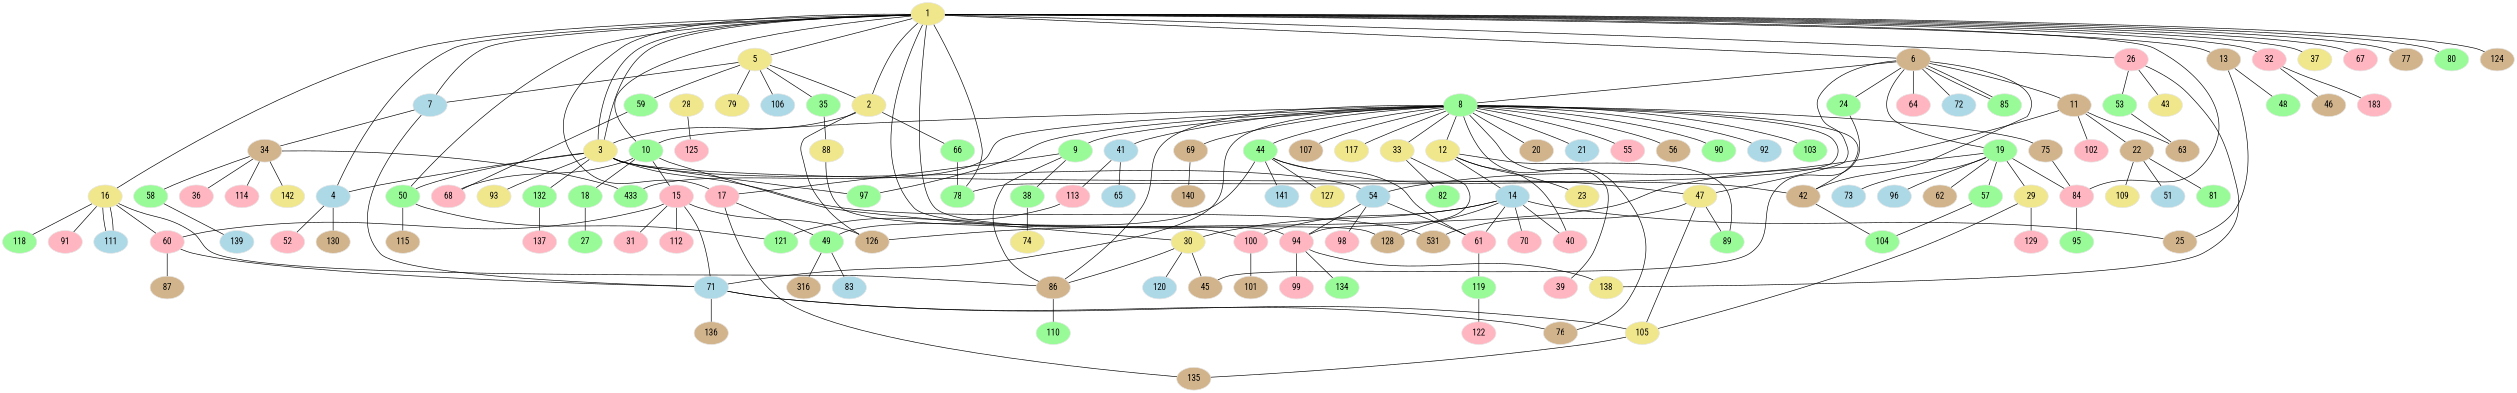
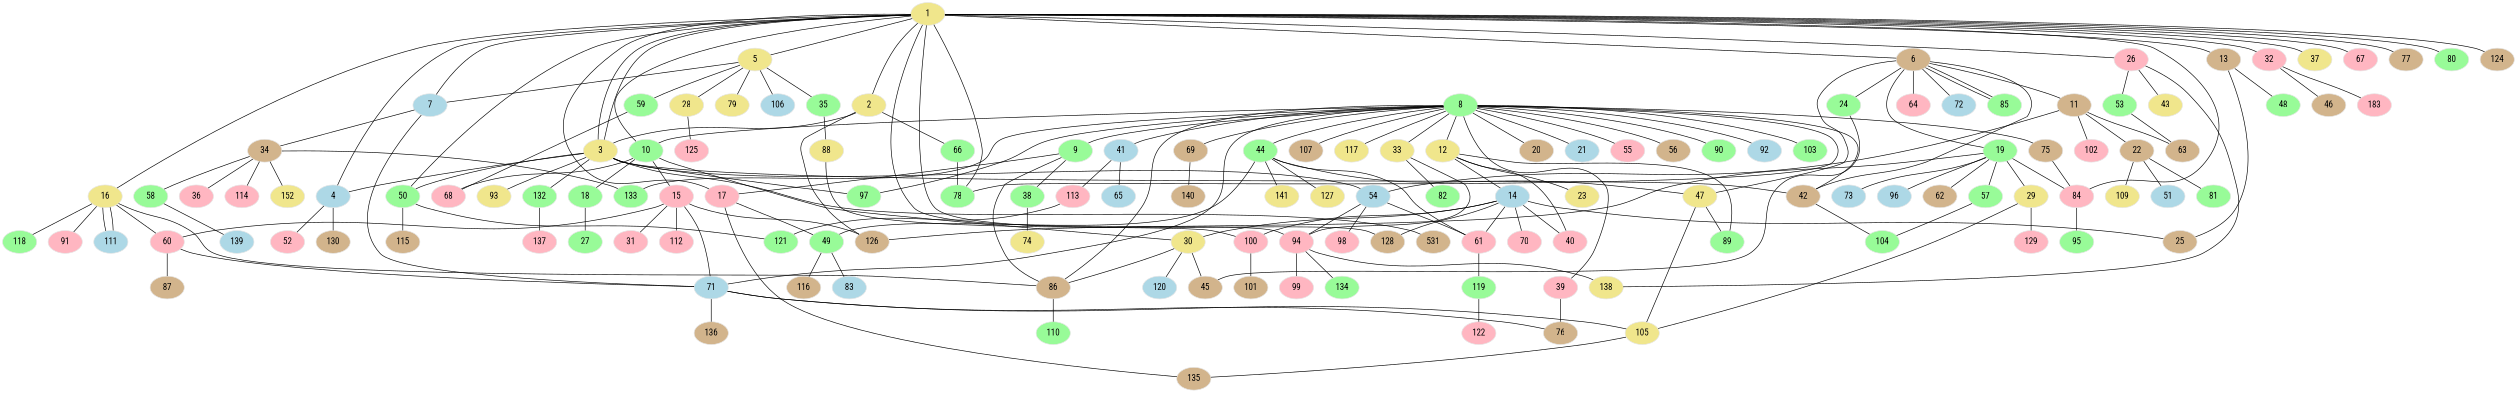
edge "5" -- "2": now "5" -- "28"
edge "6" -- "8": removed
edge "8" -- "76": now "39" -- "76"
node "142": label "142" -> "152"
node "433": label "433" -> "133"
node "141": fillcolor lightblue -> khaki
edge "47" -- "531": removed
node "316": label "316" -> "116"
